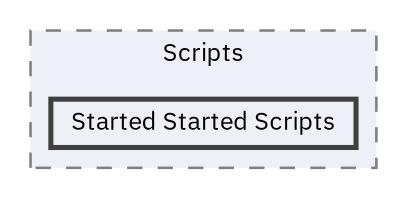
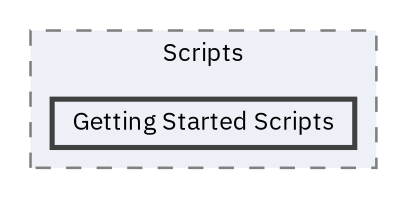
node "Started Started Scripts": label "Started Started Scripts" -> "Getting Started Scripts"
